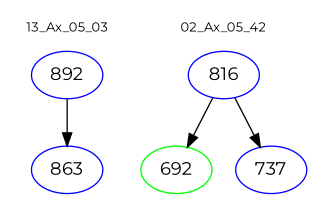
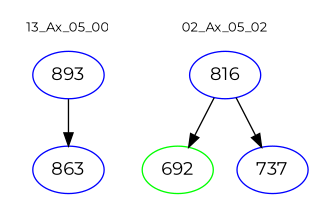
cluster "13_Ax_05_03": label "13_Ax_05_03" -> "13_Ax_05_00"
cluster "02_Ax_05_42": label "02_Ax_05_42" -> "02_Ax_05_02"
node "892": label "892" -> "893"
